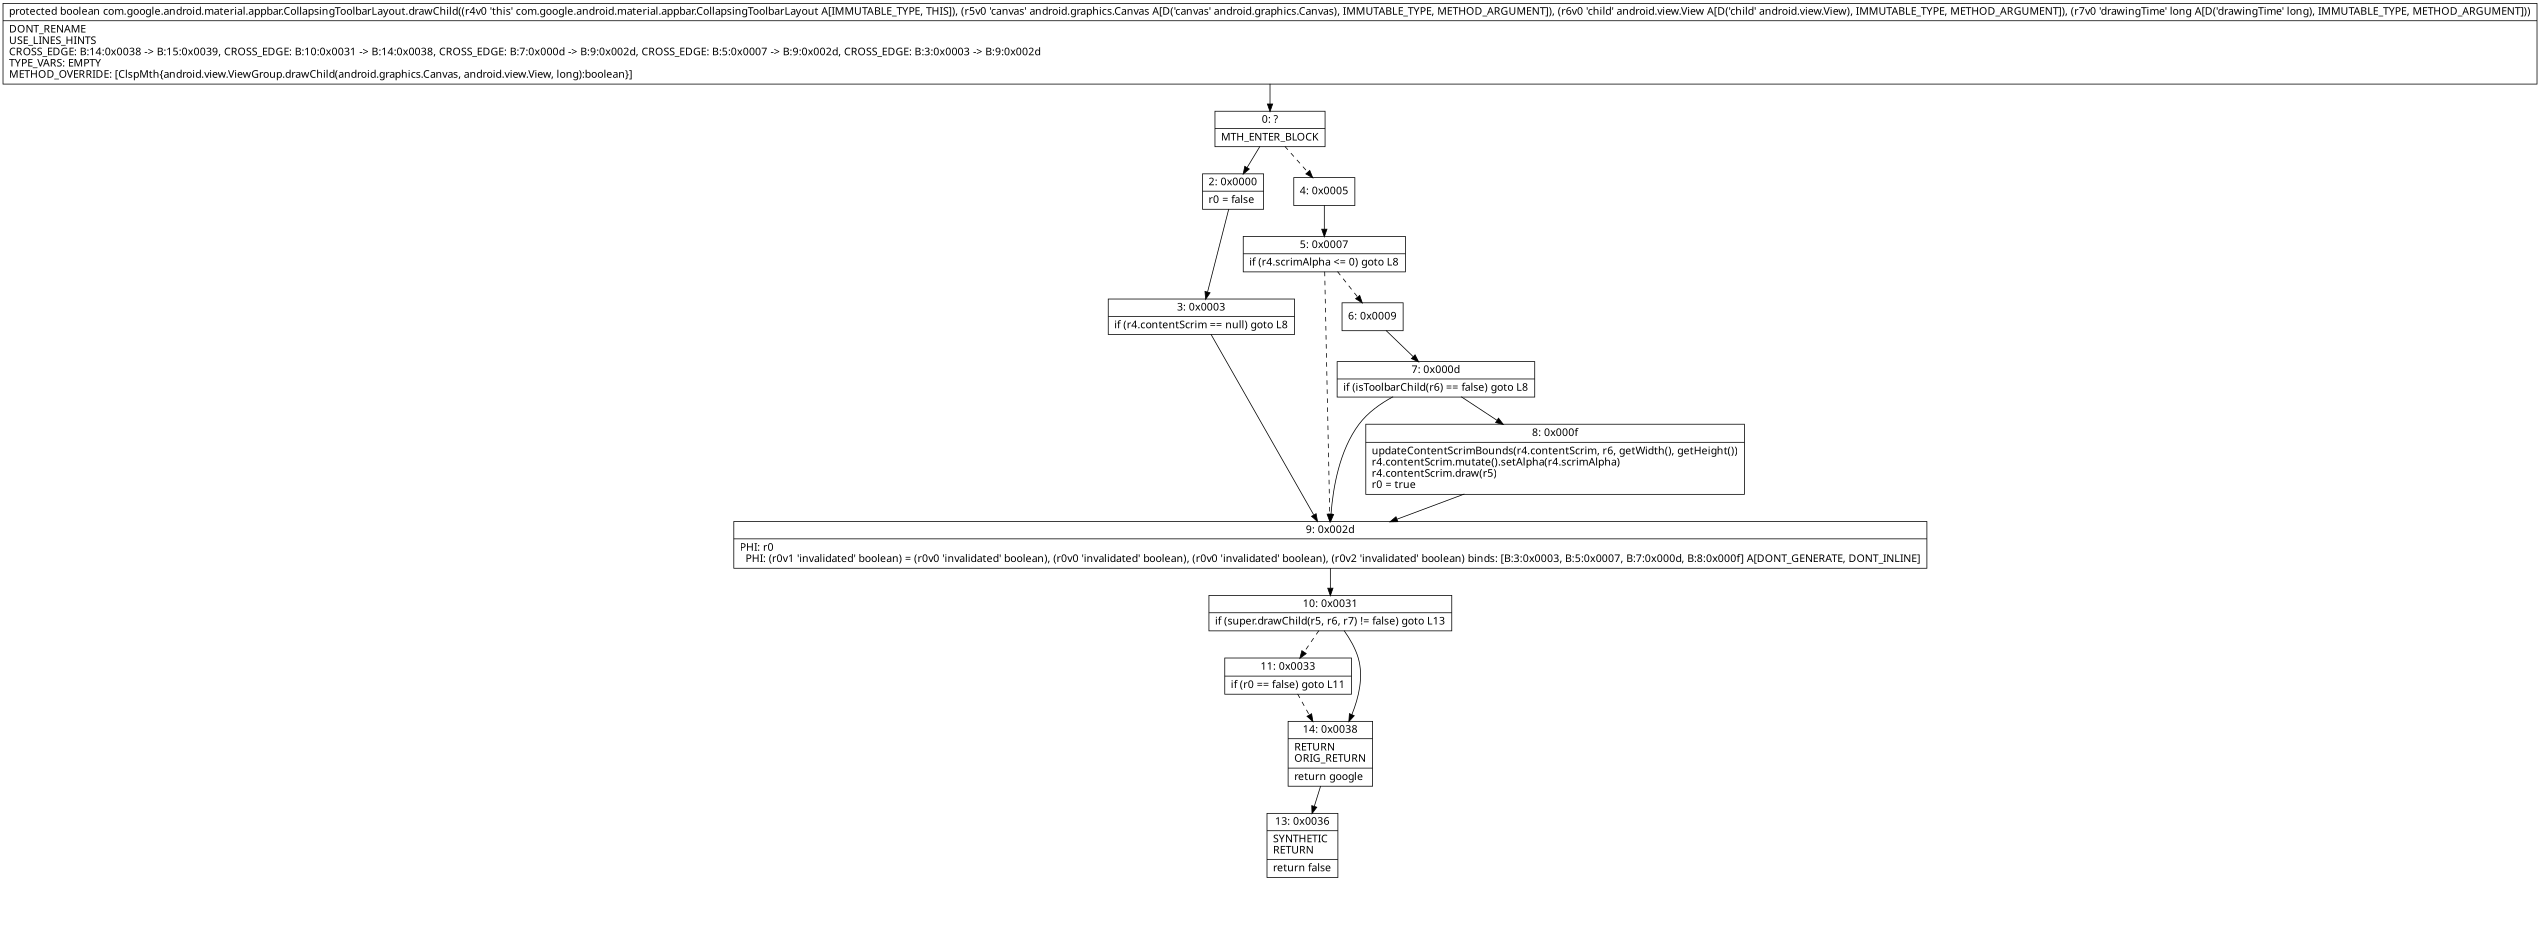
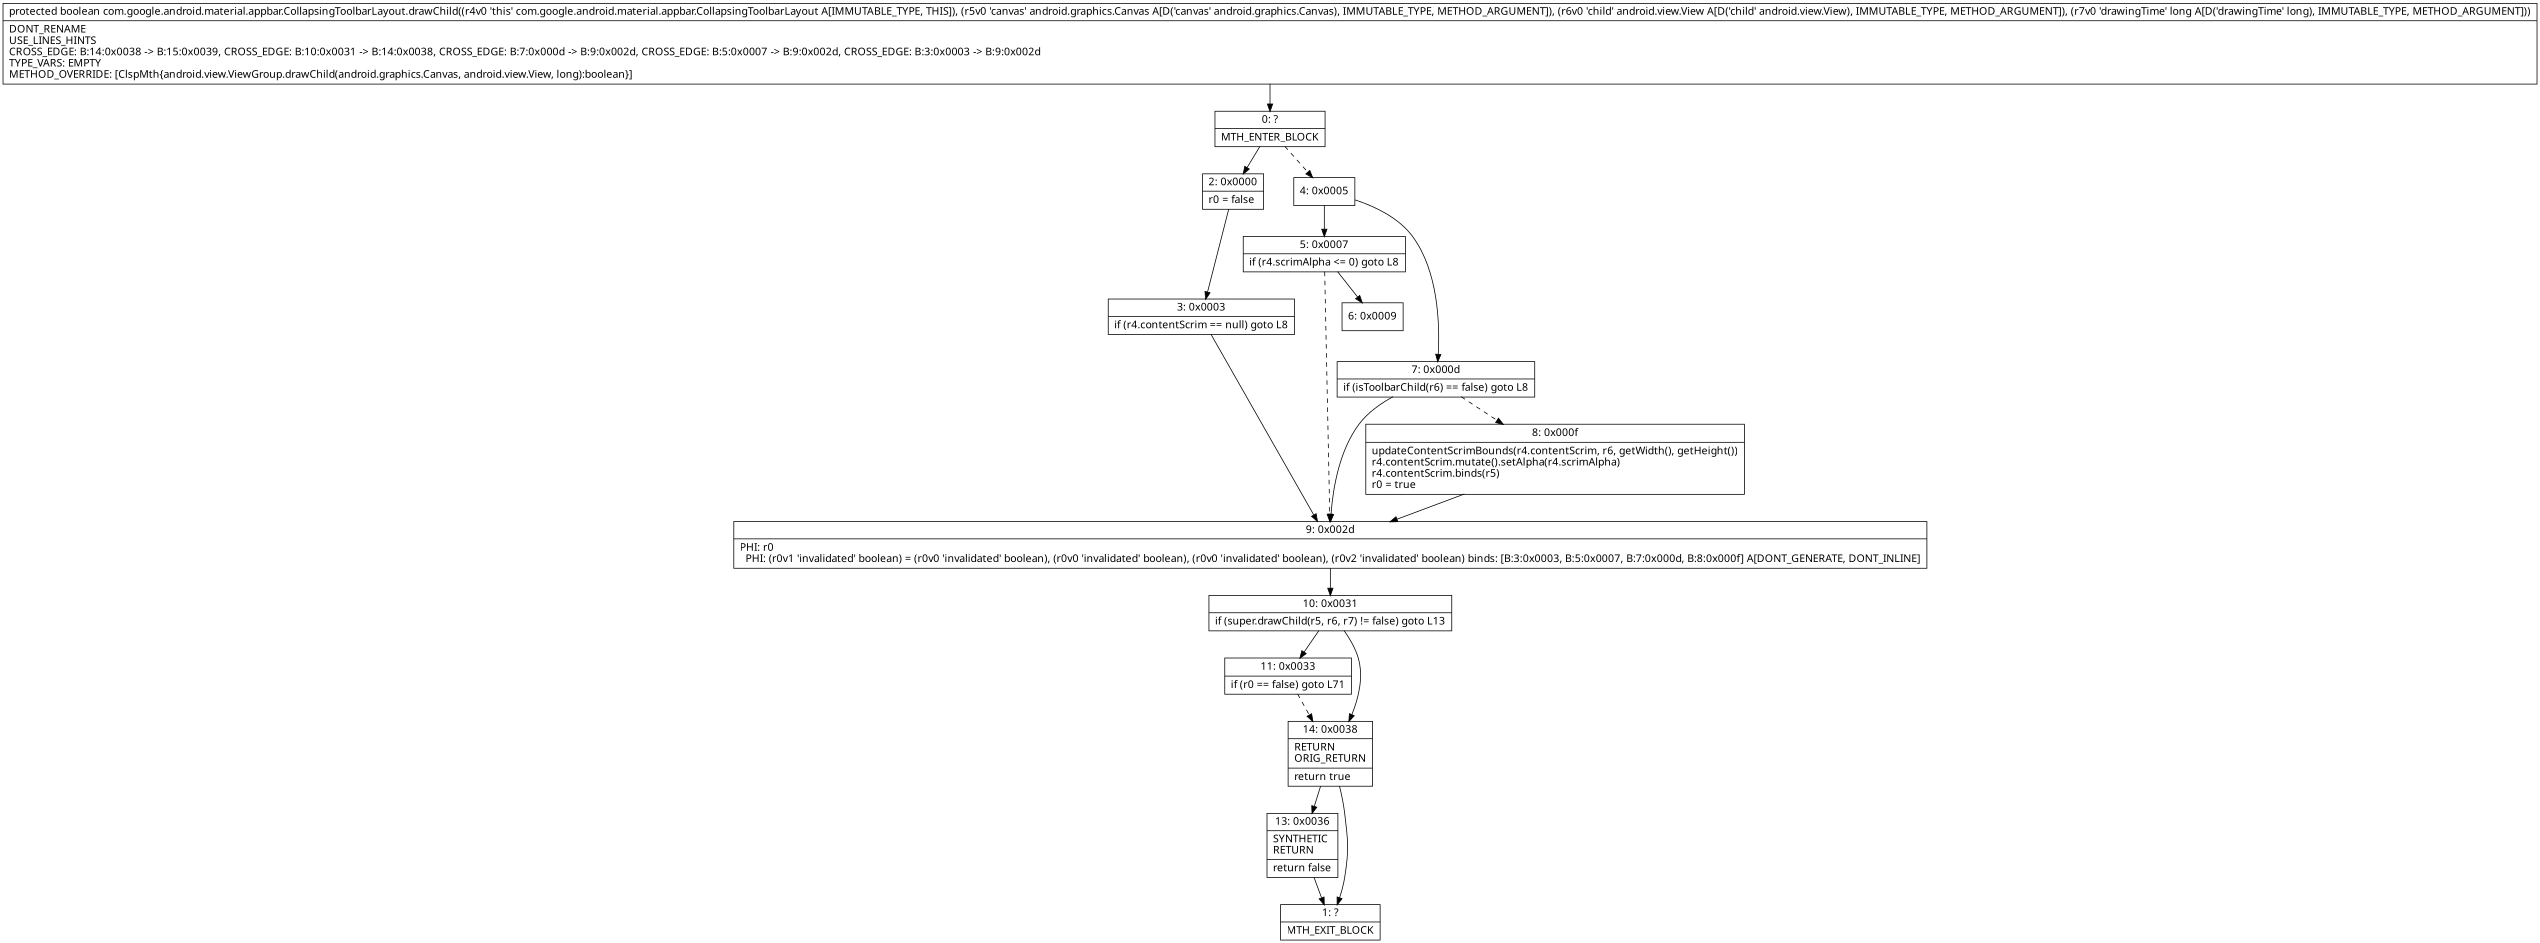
edge "5: 0x0007" -> "6: 0x0009": style dashed -> solid
edge "6: 0x0009" -> "7: 0x000d": now "4: 0x0005" -> "7: 0x000d"
edge "7: 0x000d" -> "8: 0x000f": style solid -> dashed
node "8: 0x000f": text "r4.contentScrim.draw(r5)" -> "r4.contentScrim.binds(r5)"
edge "10: 0x0031" -> "11: 0x0033": style dashed -> solid
node "11: 0x0033": text "if (r0 == false) goto L11" -> "if (r0 == false) goto L71"
node "14: 0x0038": text "return google" -> "return true"
node "1: ?": added
